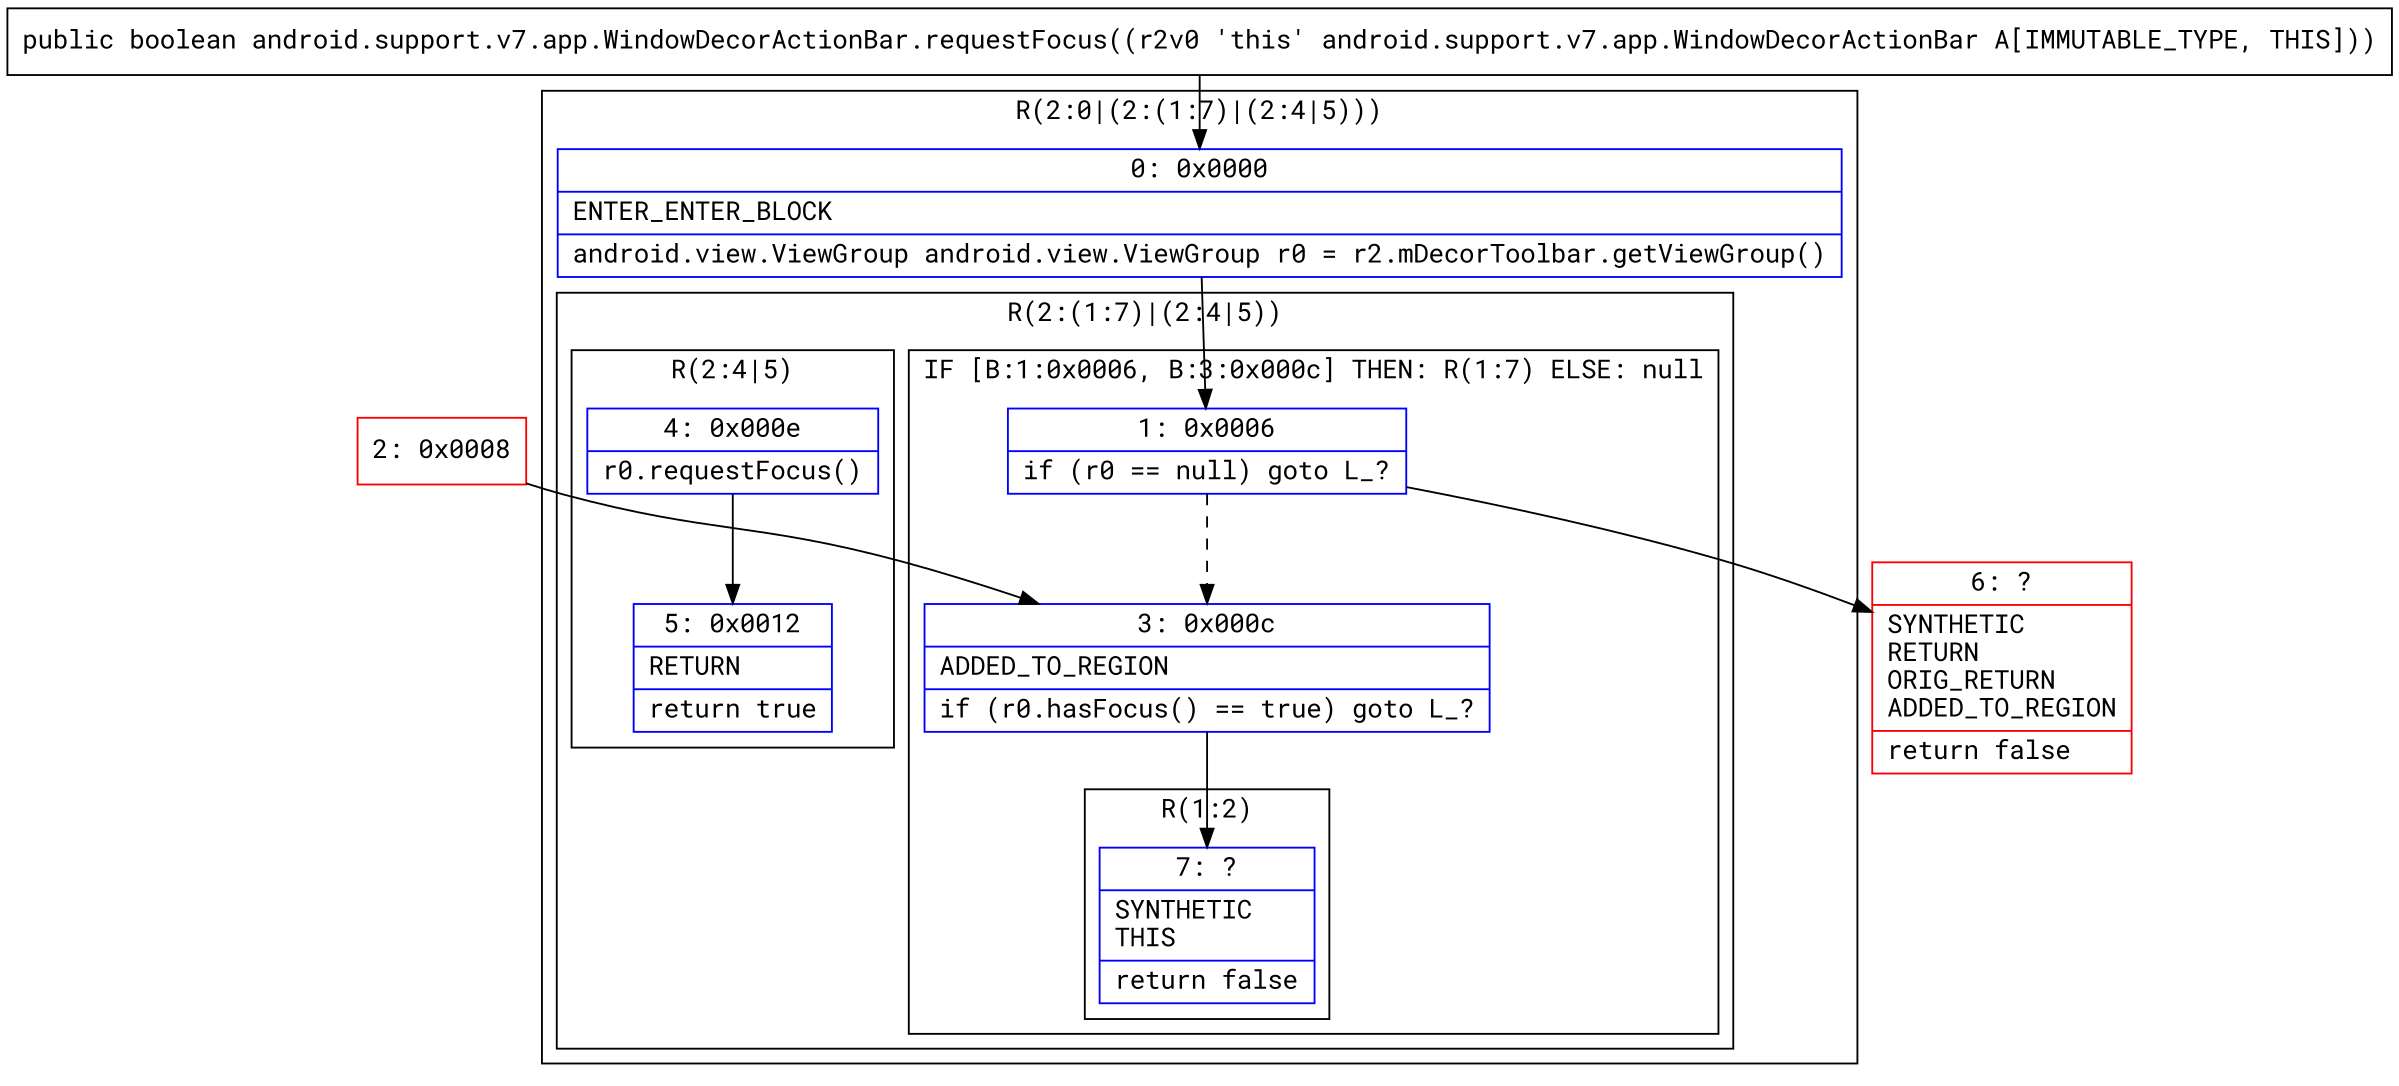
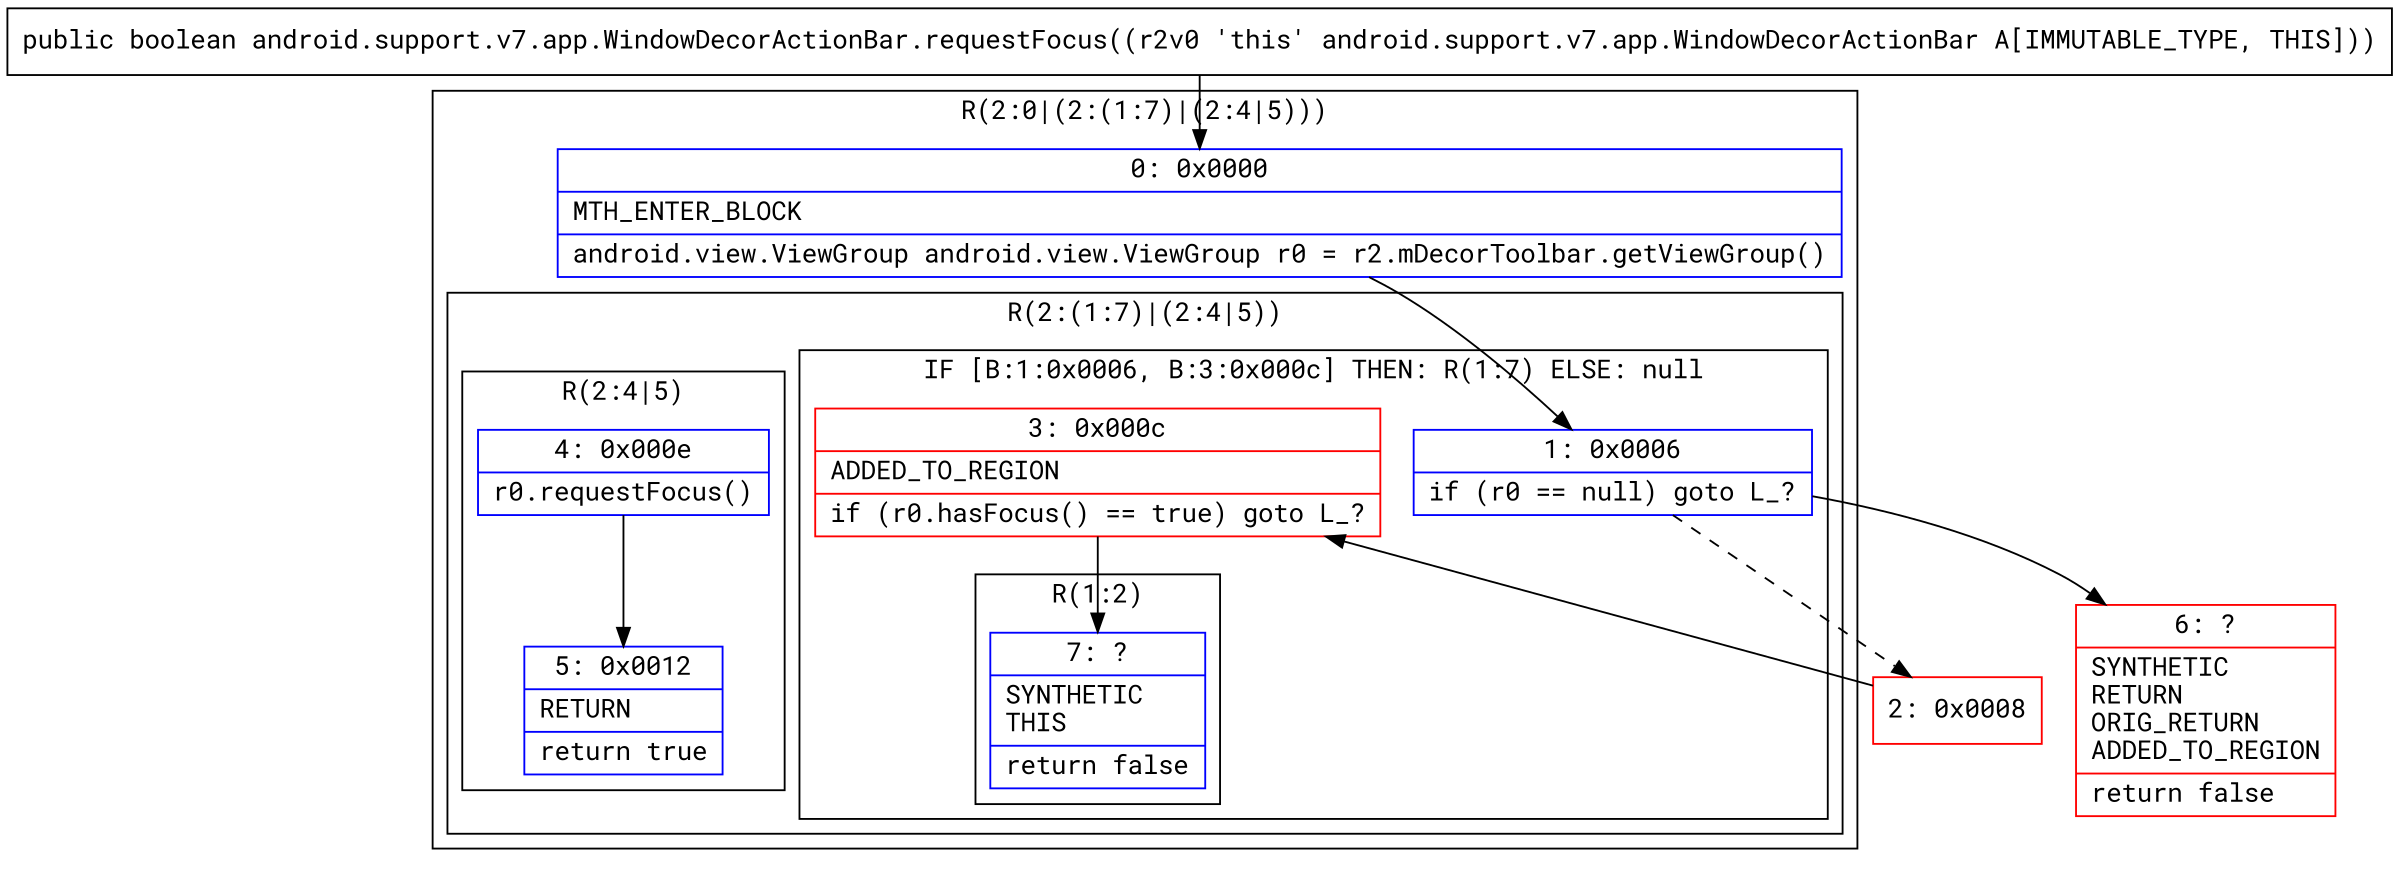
node "0: 0x0000": text "ENTER_ENTER_BLOCK" -> "MTH_ENTER_BLOCK"
edge "1: 0x0006" -> "3: 0x000c": now "1: 0x0006" -> "2: 0x0008"
node "3: 0x000c": color blue -> red
